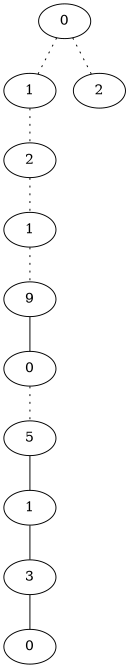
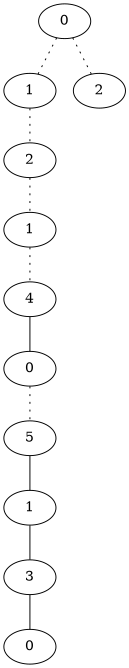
node "9": label "9" -> "4"
